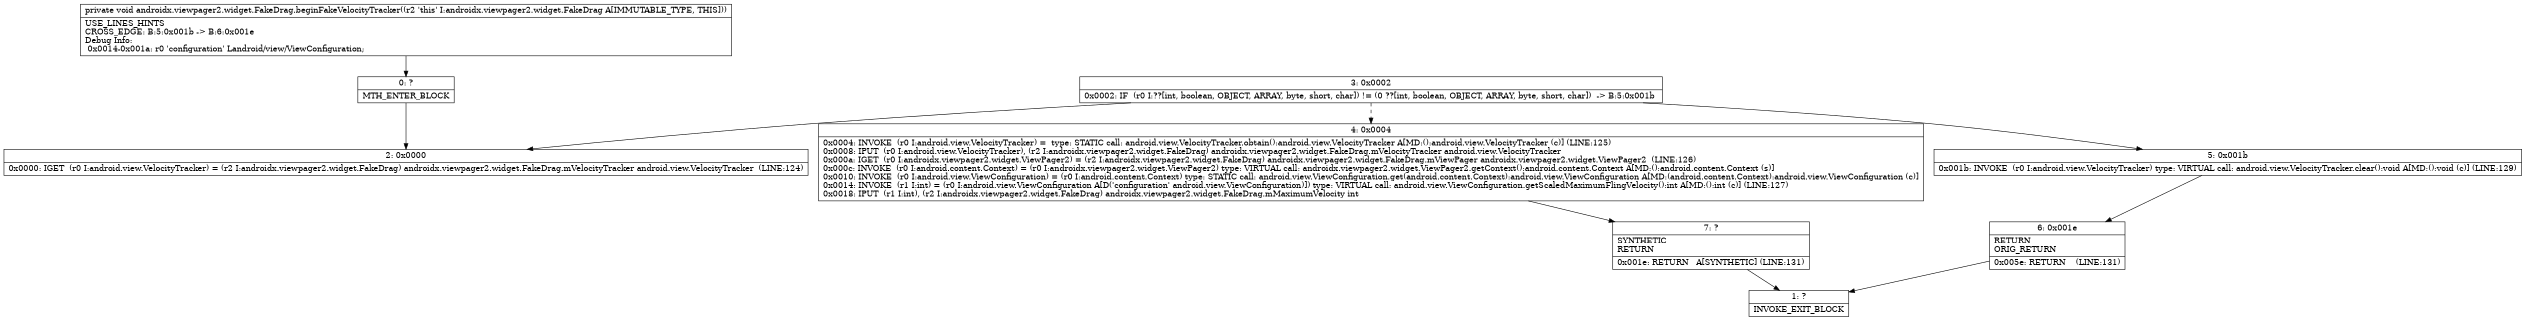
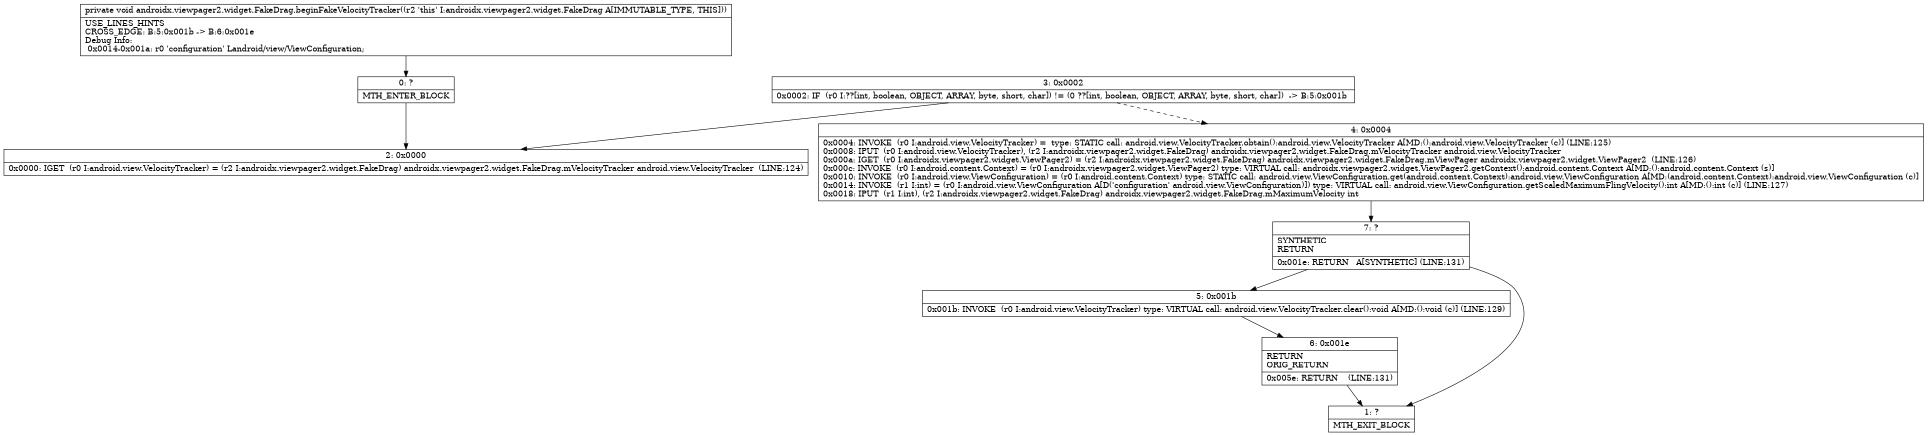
edge "3: 0x0002" -> "5: 0x001b": now "7: ?" -> "5: 0x001b"
node "1: ?": text "INVOKE_EXIT_BLOCK" -> "MTH_EXIT_BLOCK"
